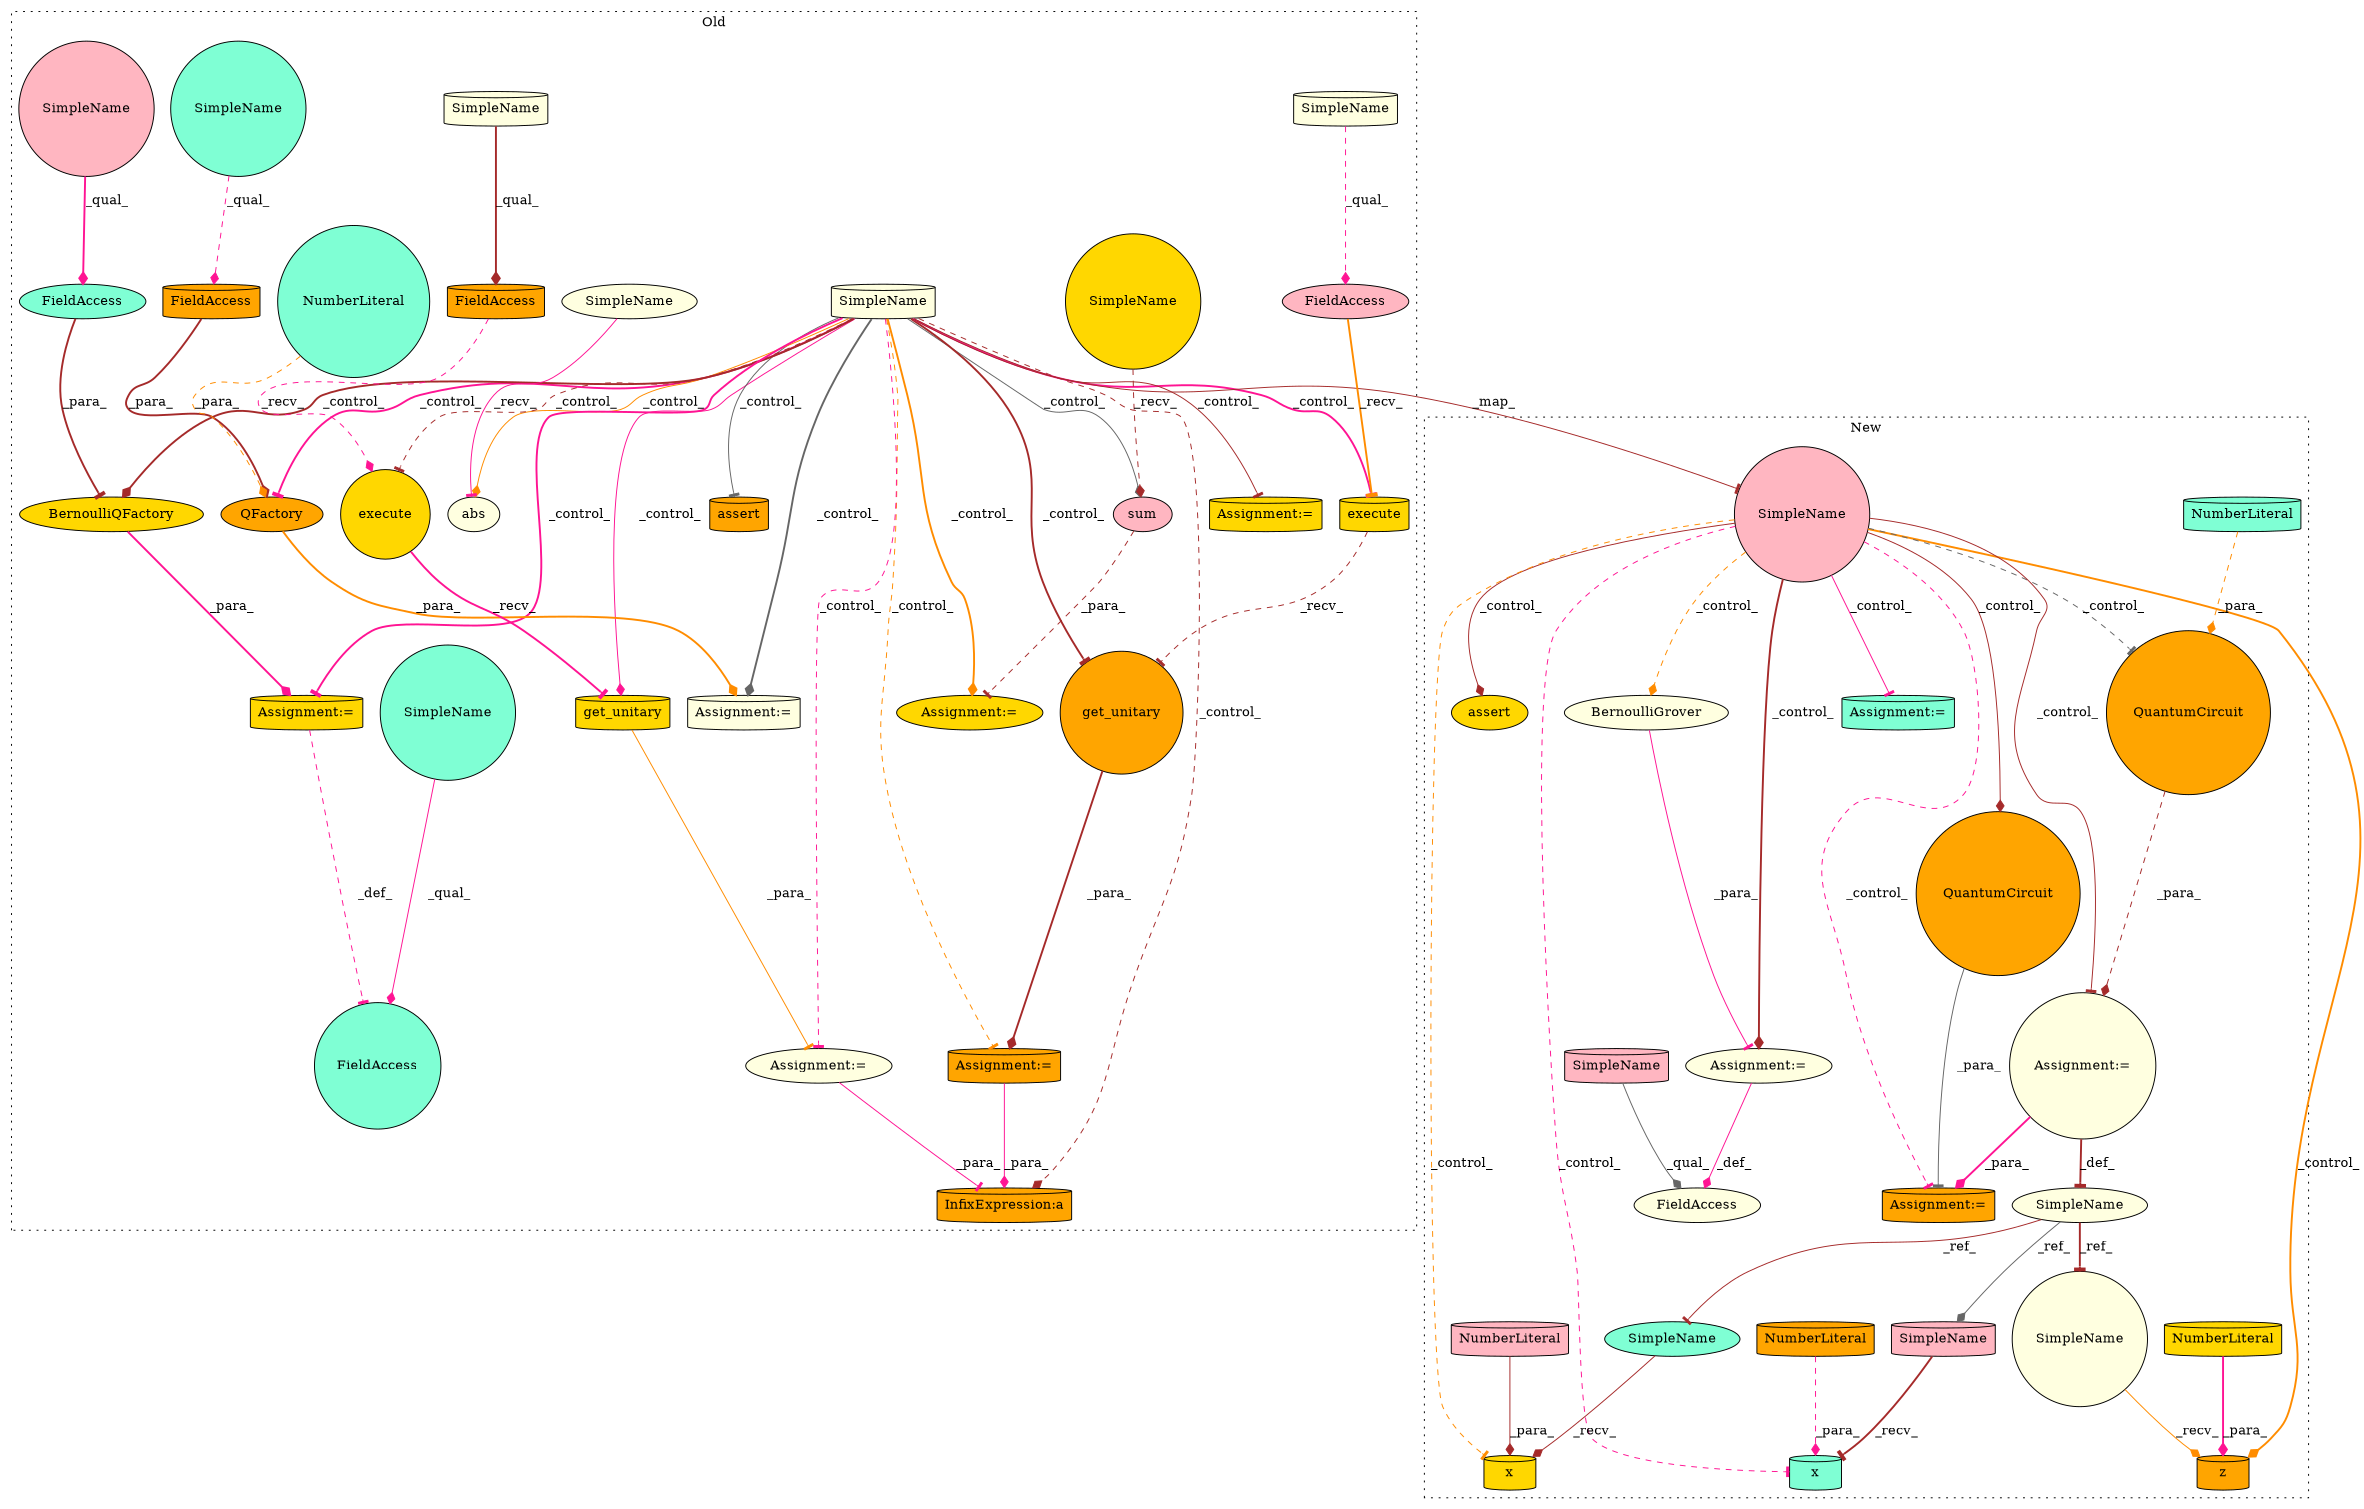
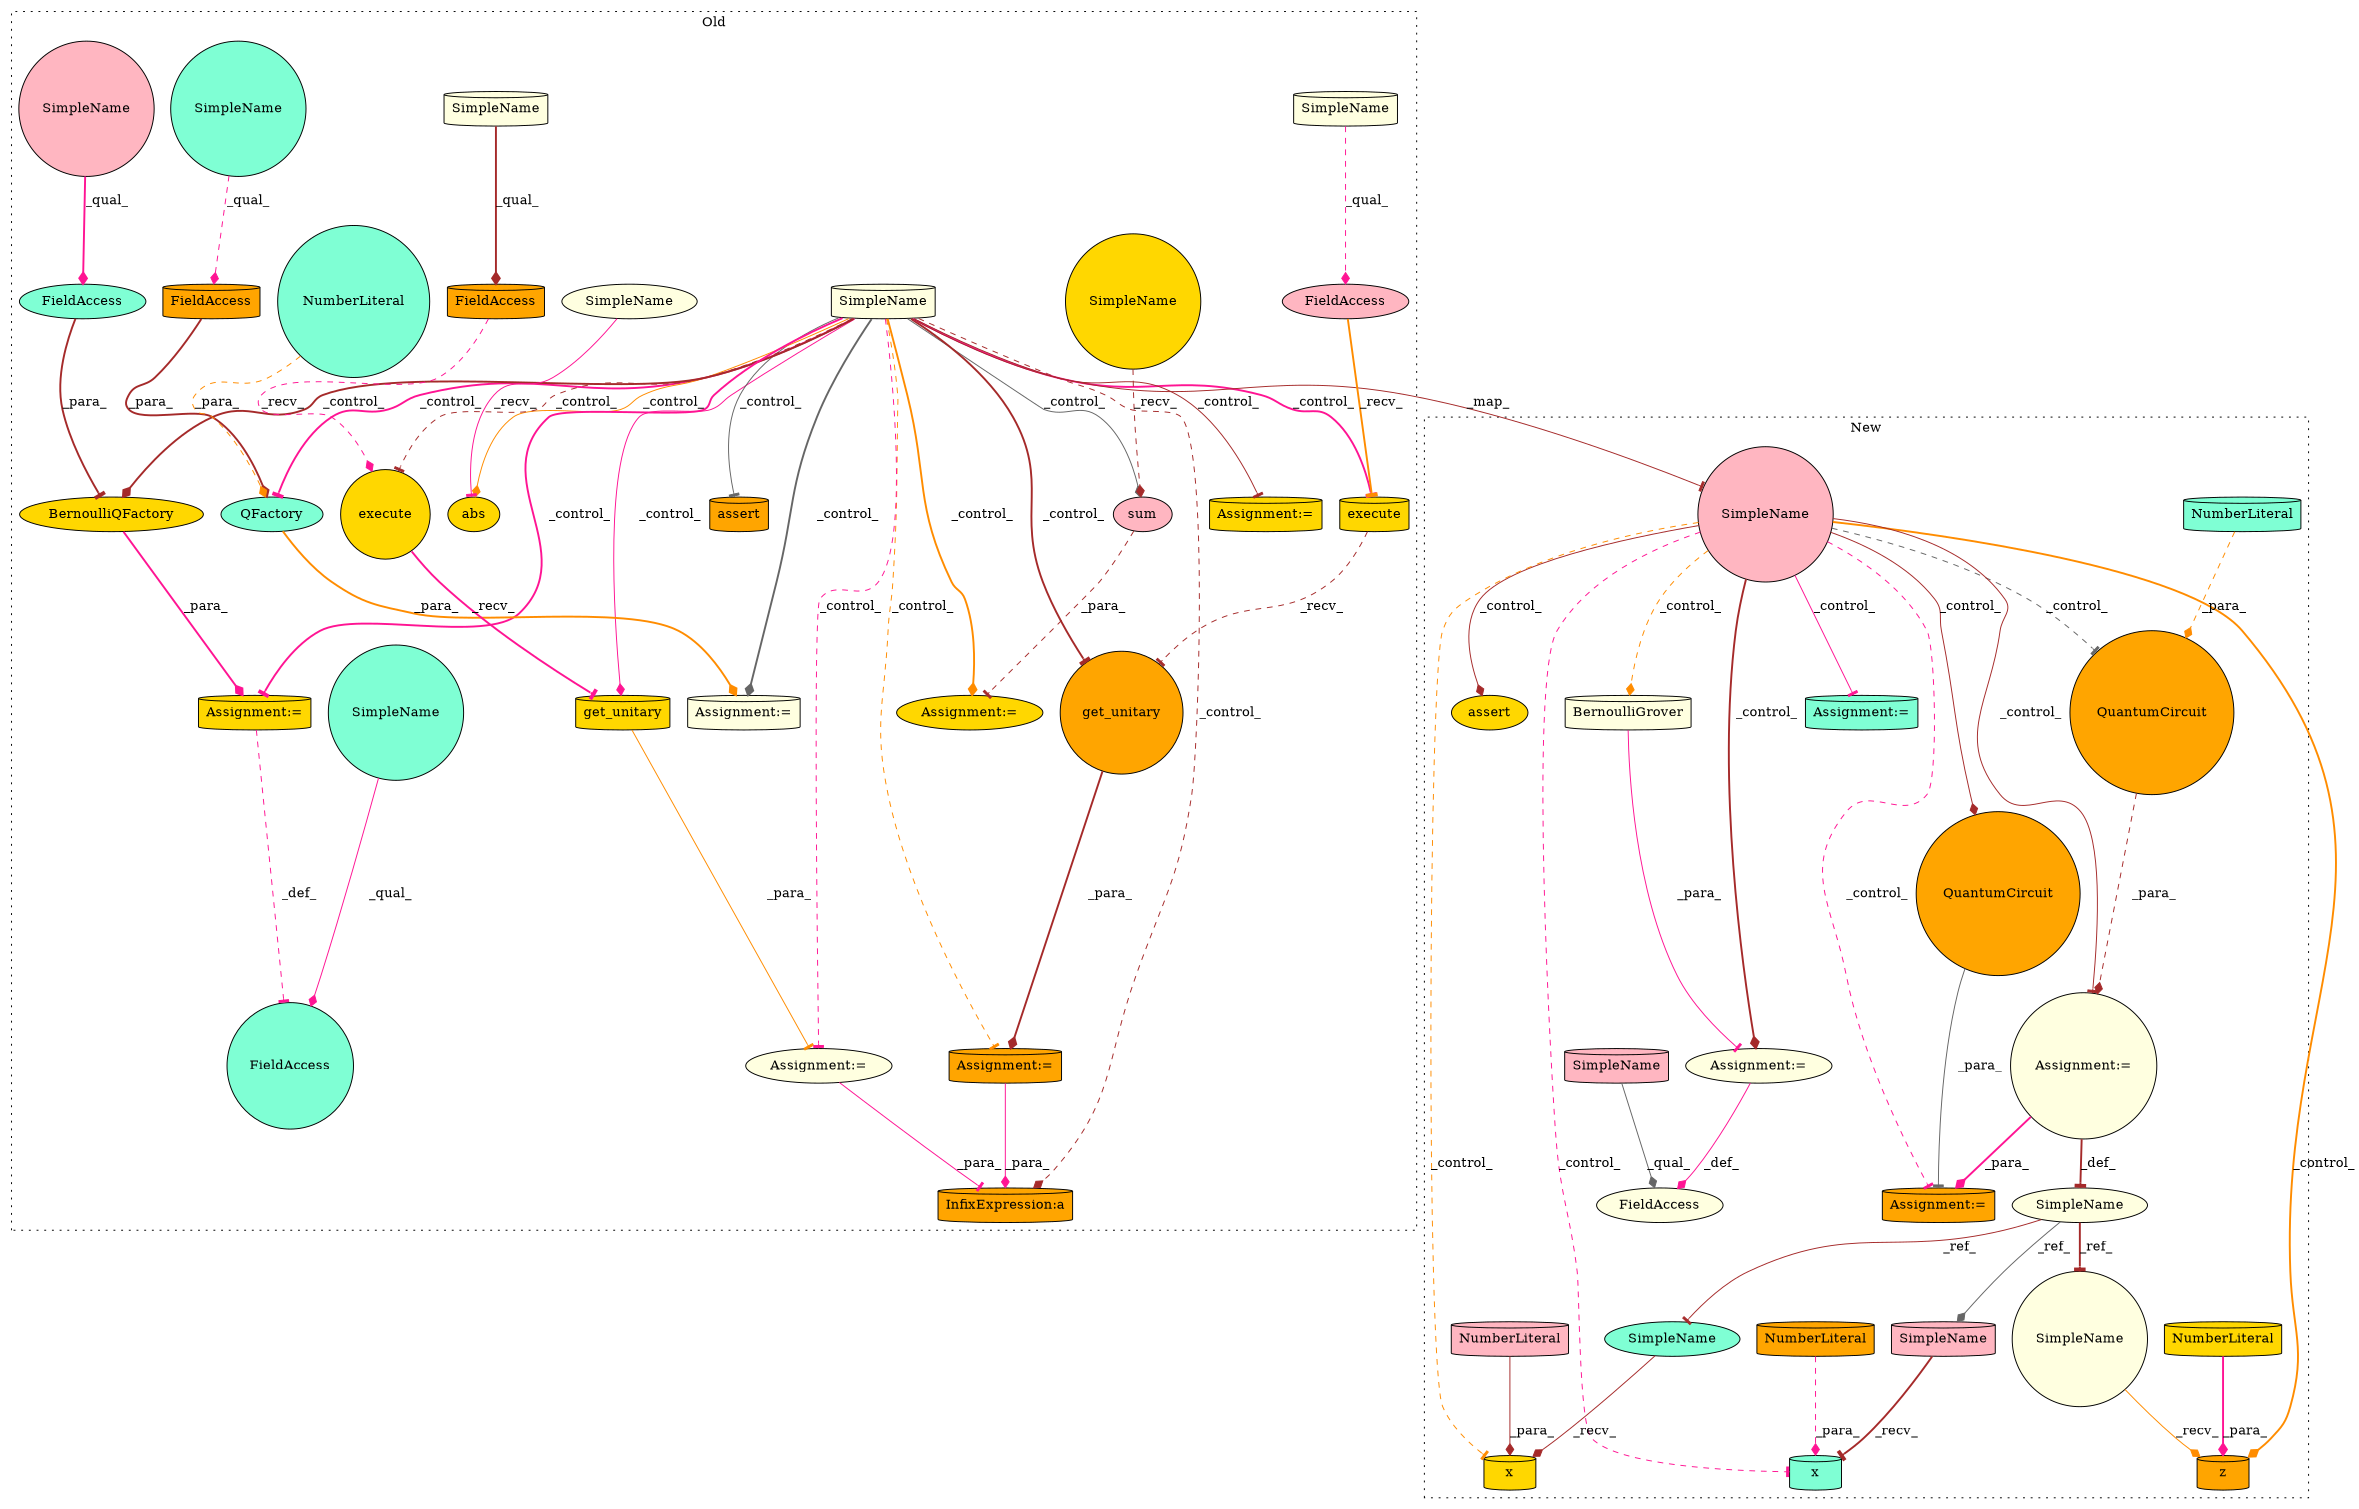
node "QFactory": fillcolor orange -> aquamarine
node "abs": fillcolor lightyellow -> gold
node "BernoulliGrover": shape ellipse -> cylinder
